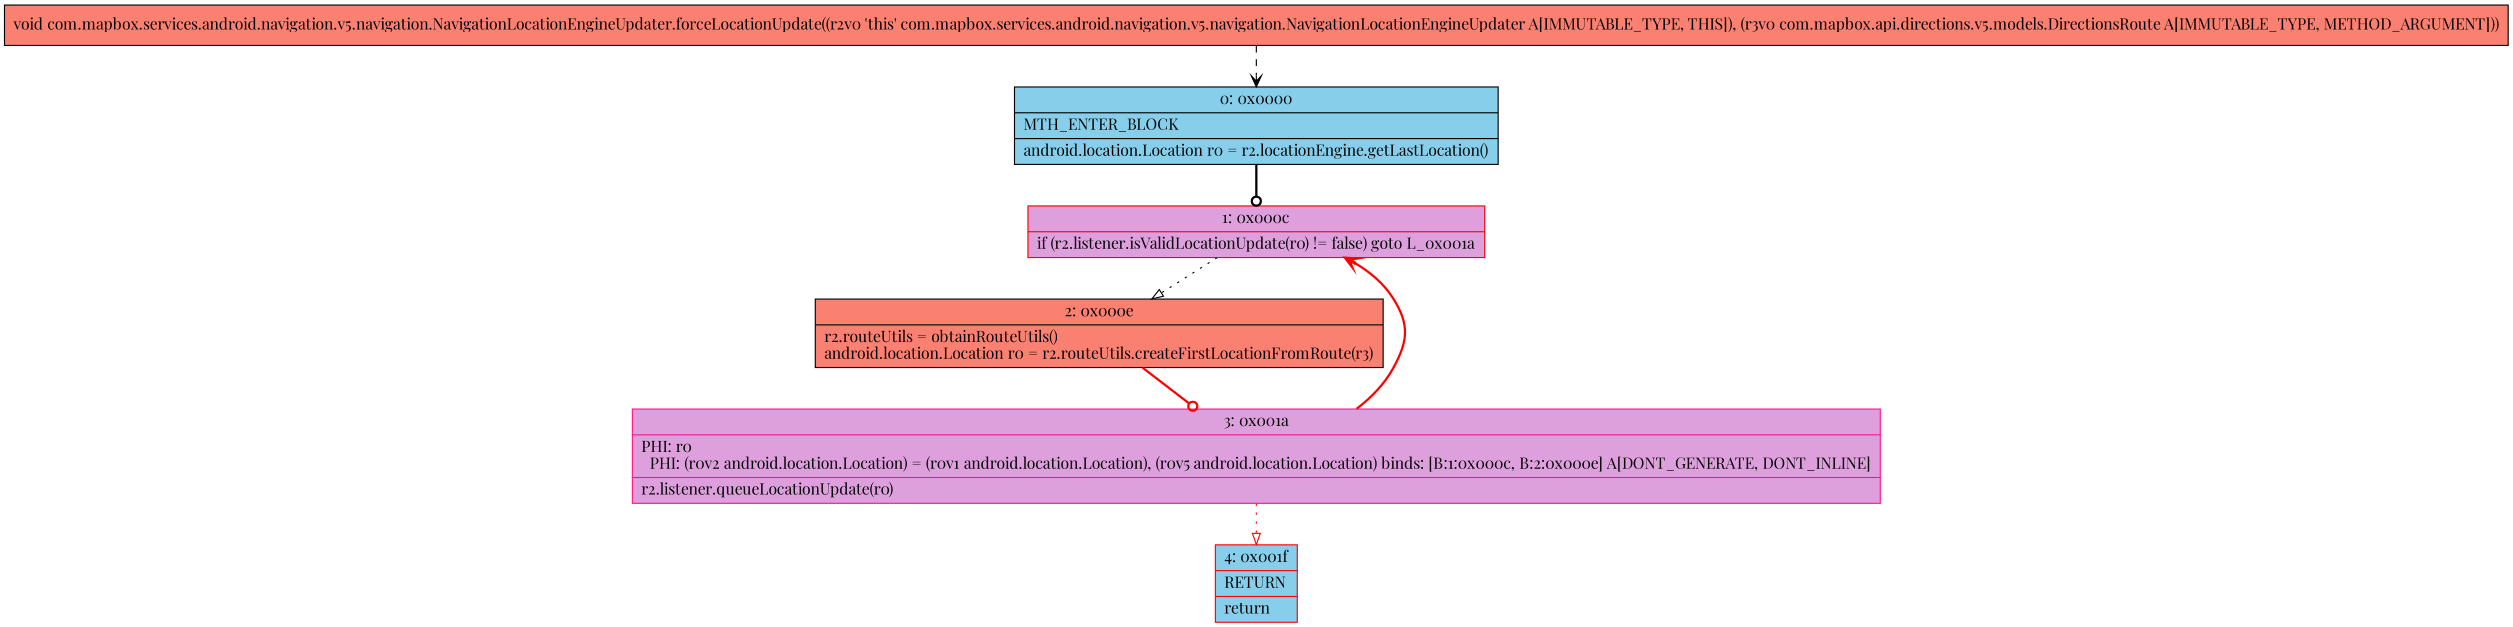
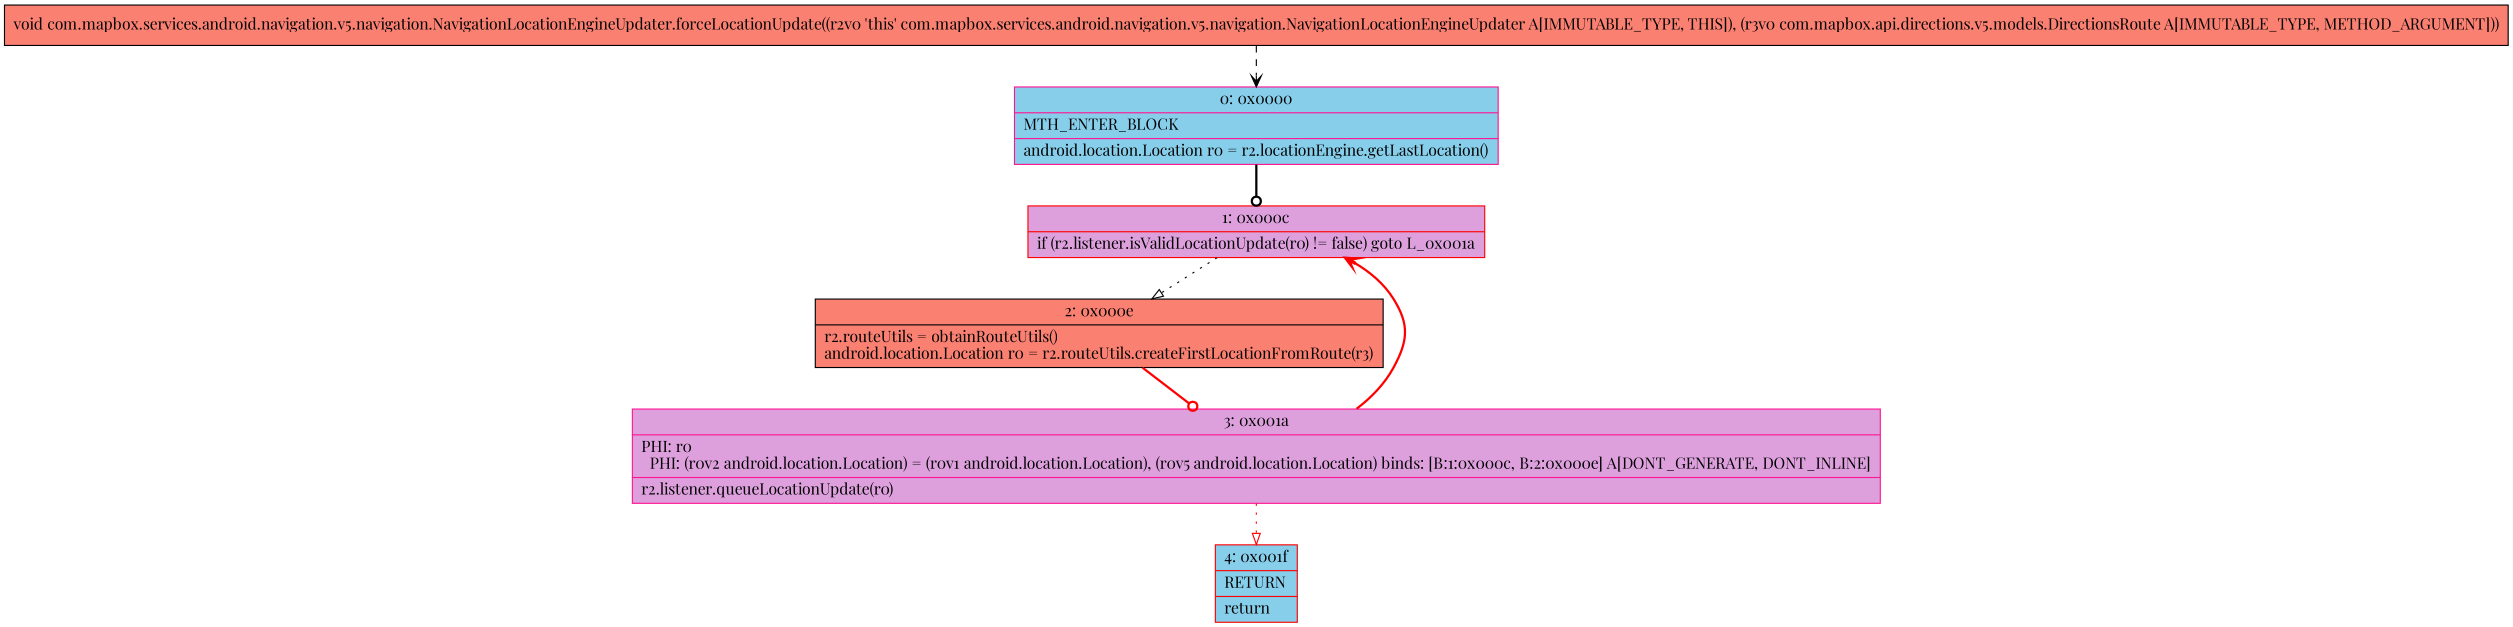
node "0: 0x0000": color black -> deeppink
